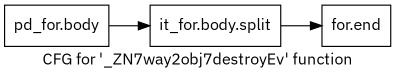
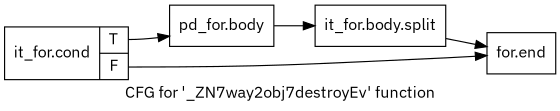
node "it_for.cond": added
